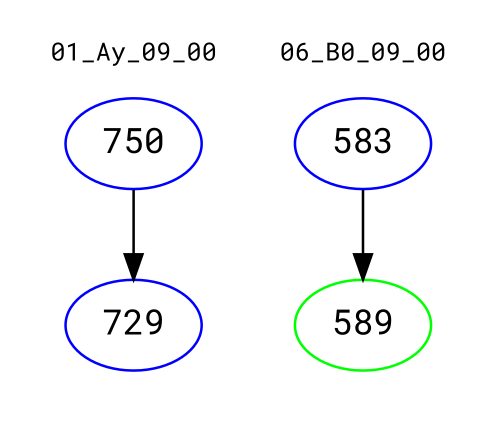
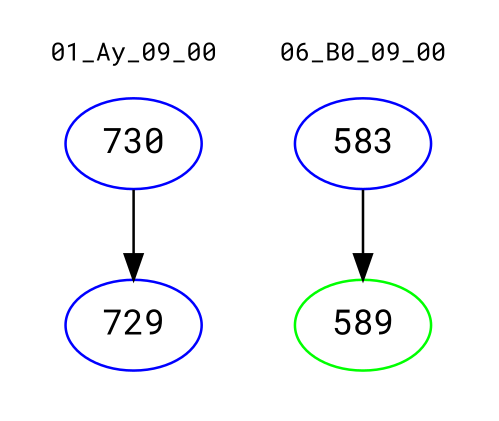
node "750": label "750" -> "730"
